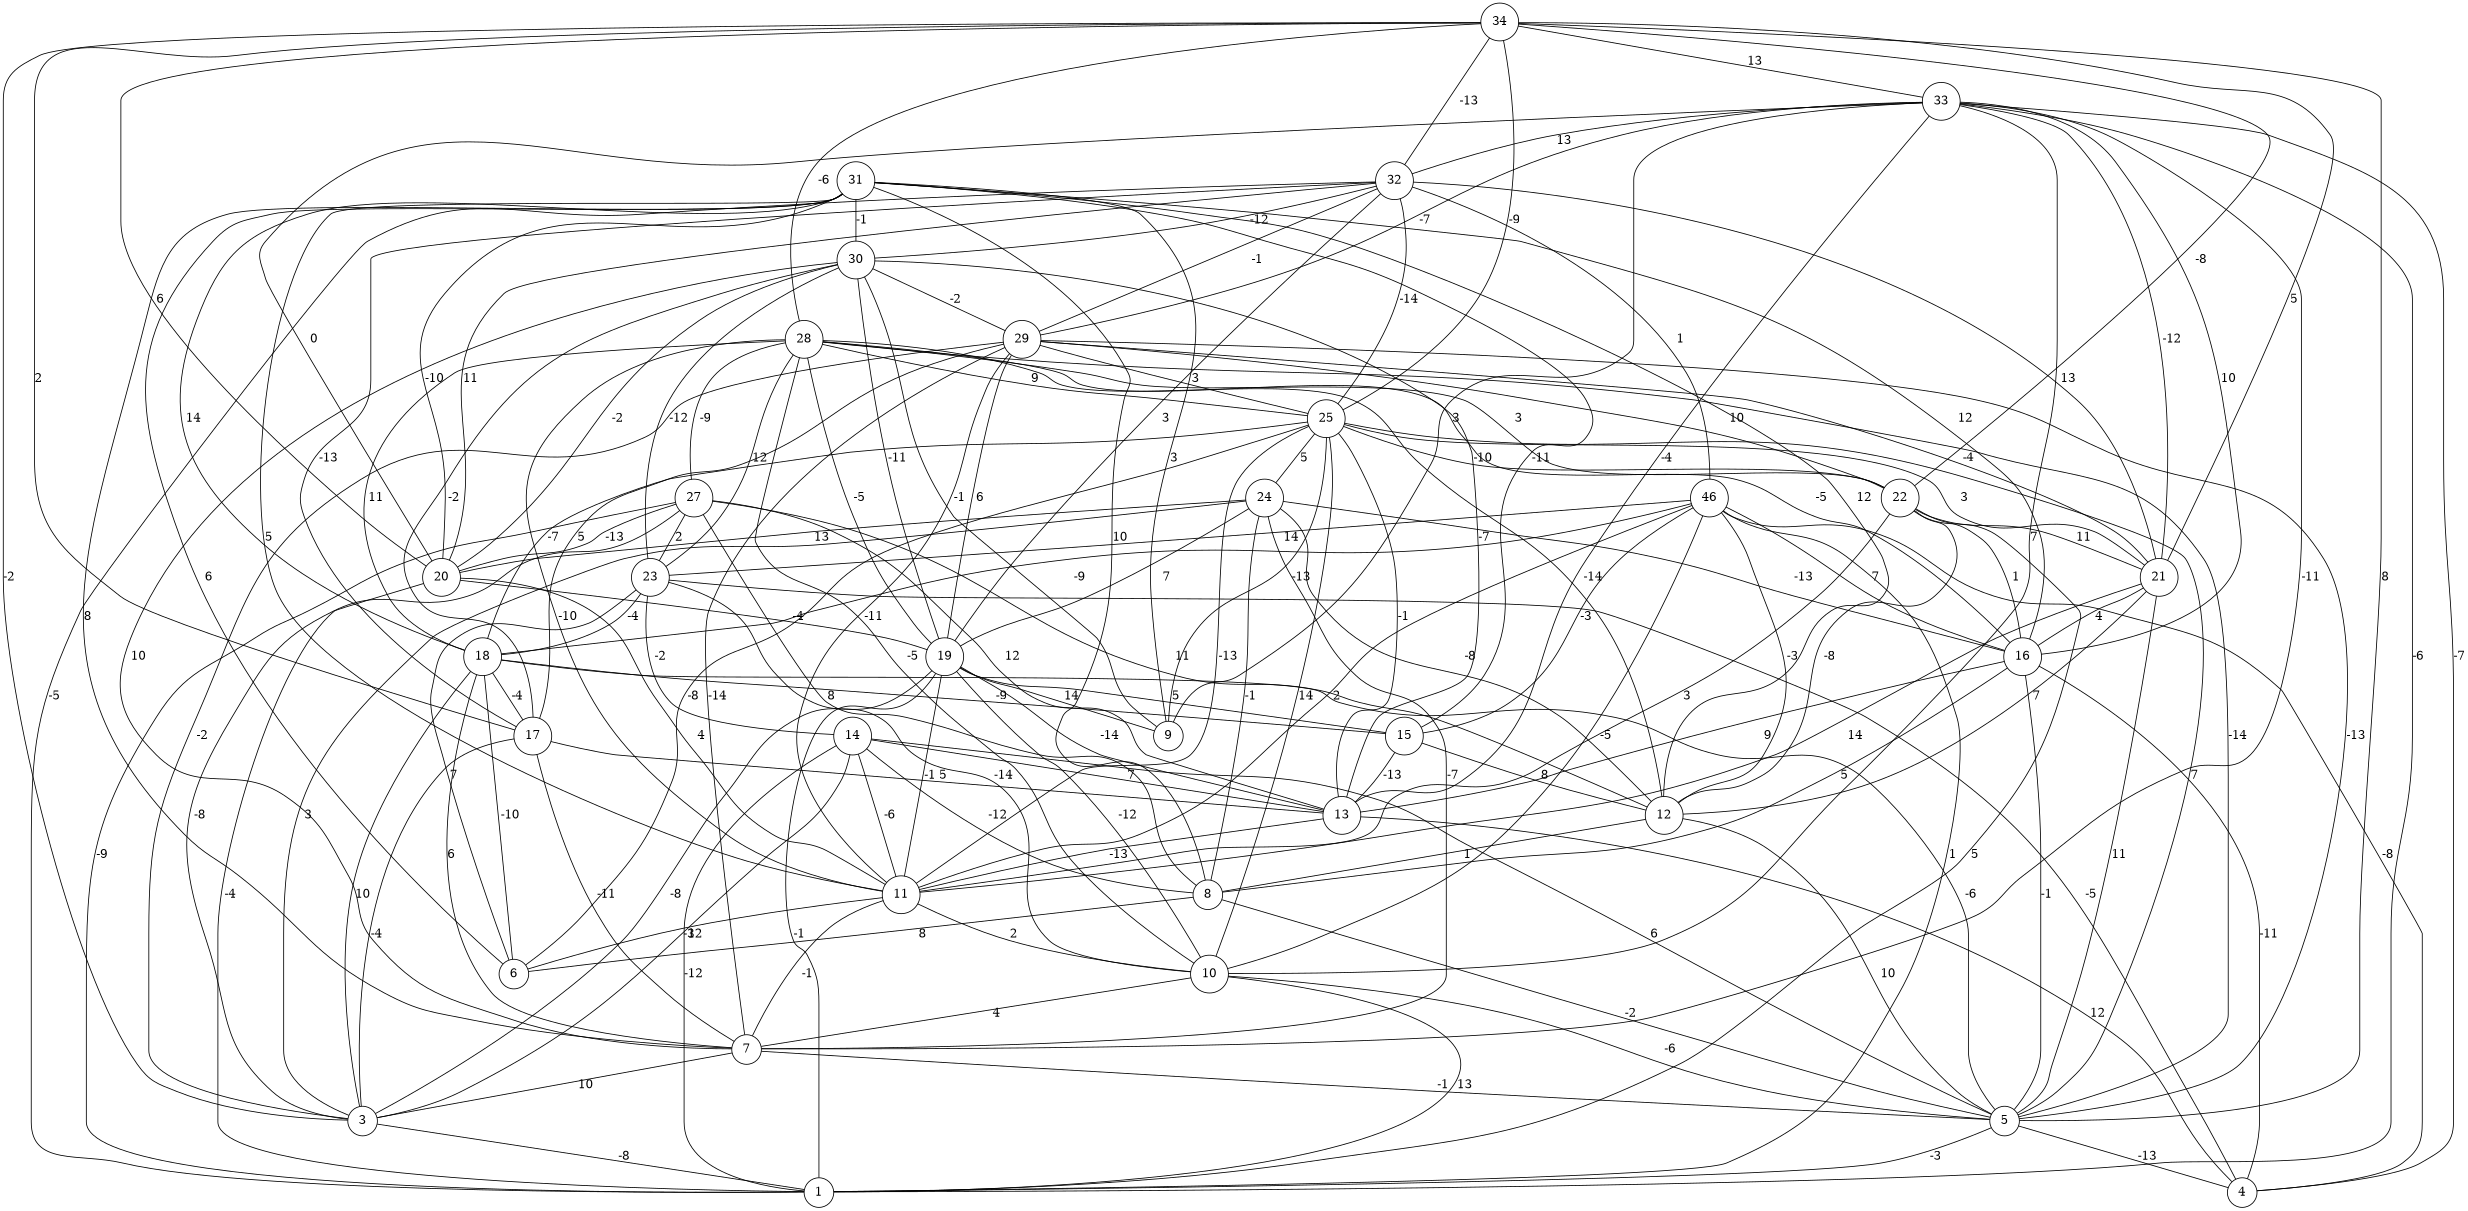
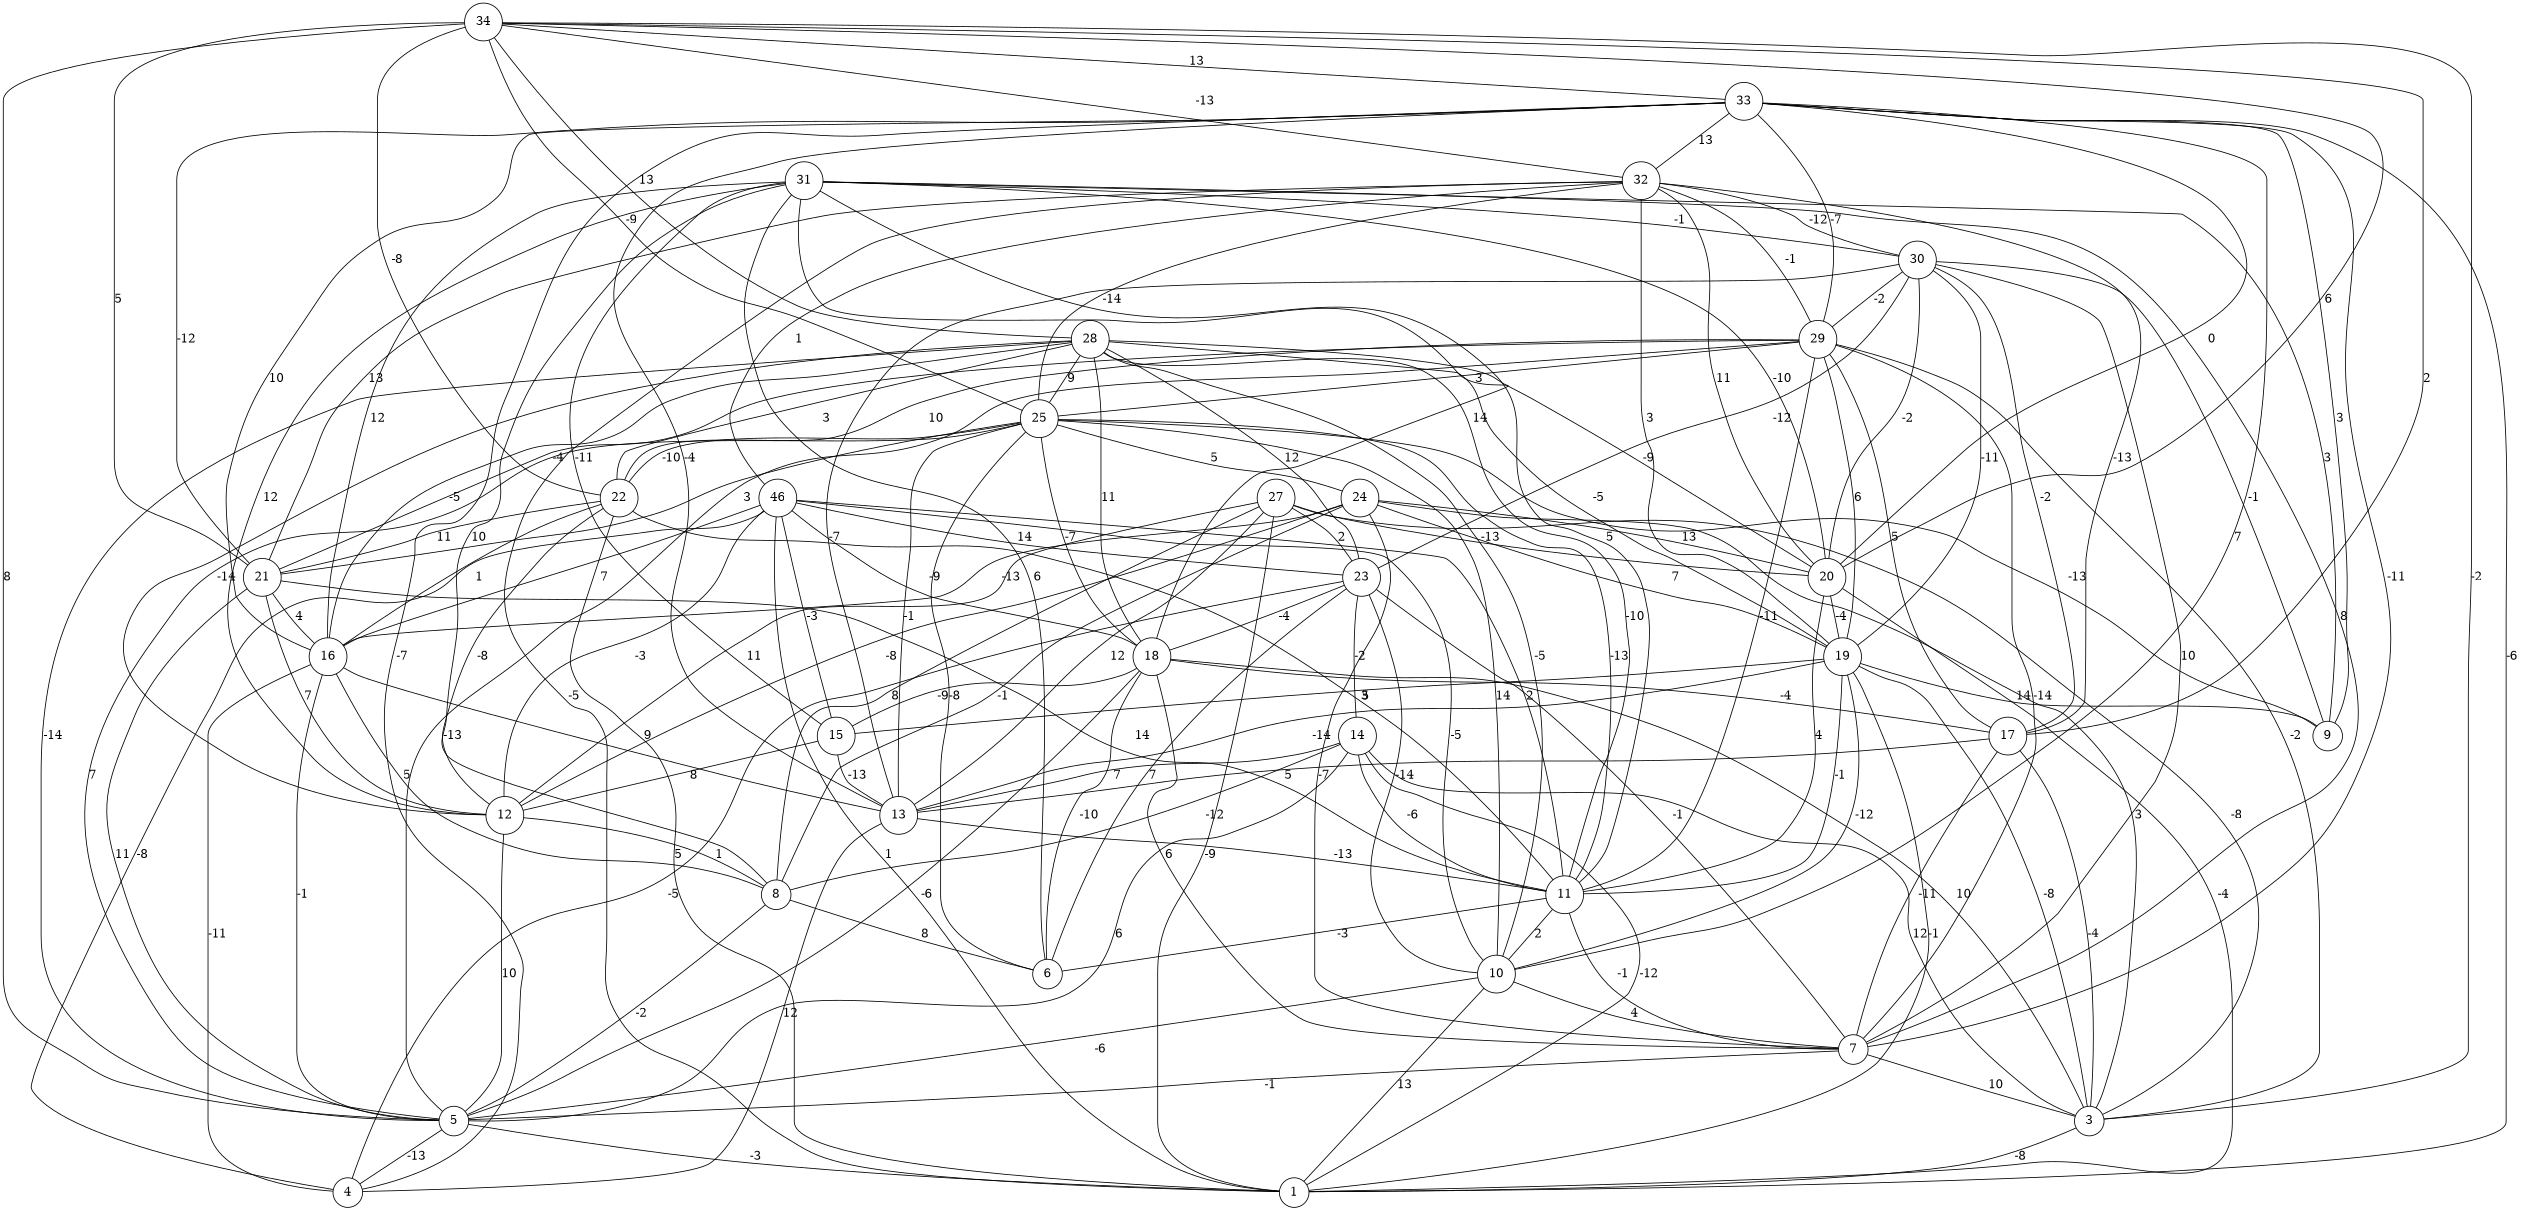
edge "34" -- "28": label "-6" -> "13"
edge "28" -- "27": now "28" -- "20"
edge "23" -- "7": added, label "-1"
